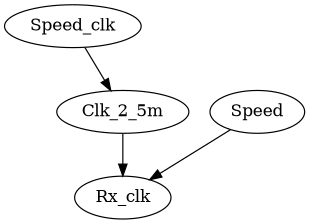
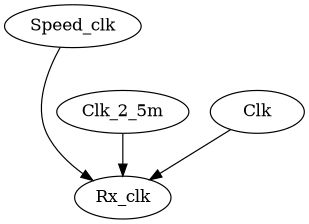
edge "Speed_clk" -> "Clk_2_5m": now "Speed_clk" -> "Rx_clk"
node "Speed": label "Speed" -> "Clk"
